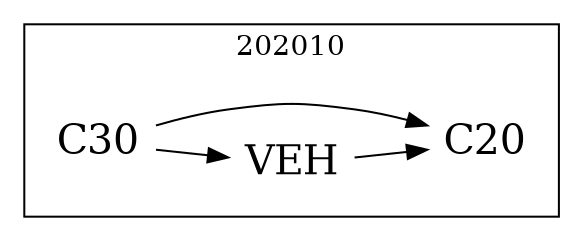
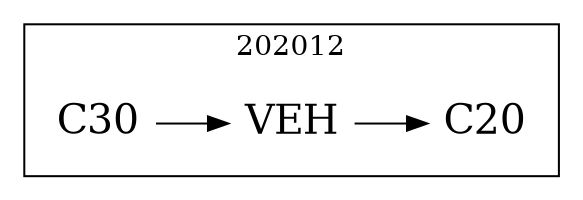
cluster "202010": label "202010" -> "202012"
edge "C30" -> "C20": removed
